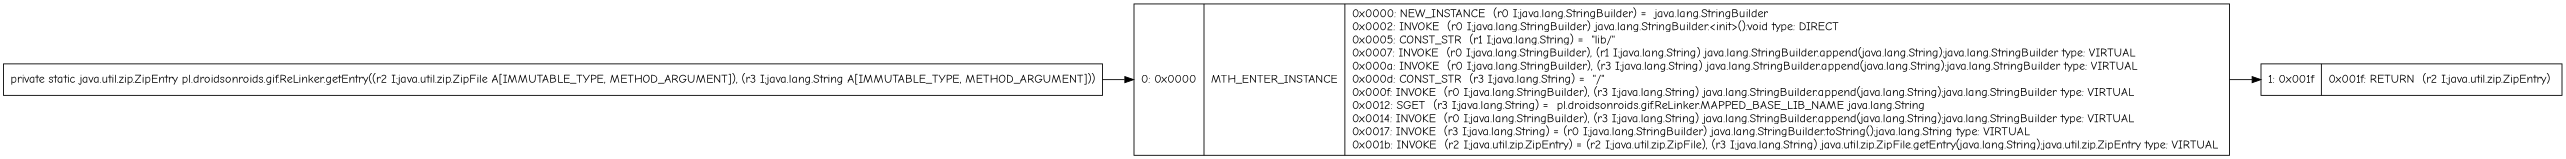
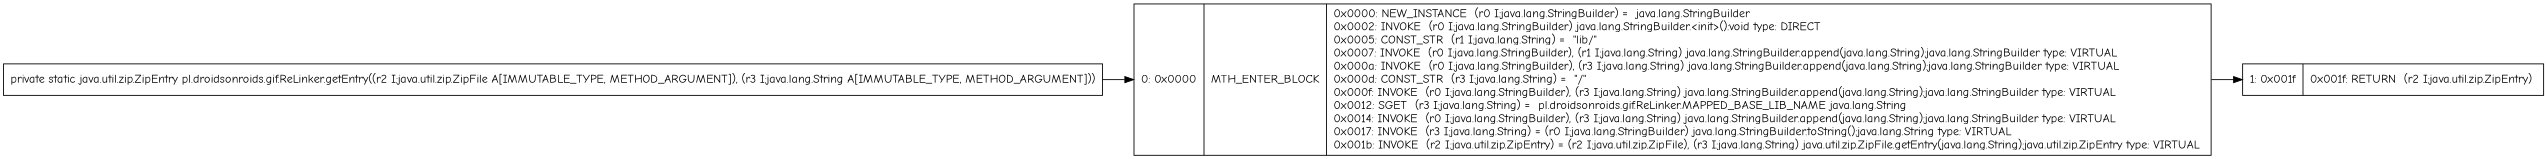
node "0: 0x0000": text "MTH_ENTER_INSTANCE" -> "MTH_ENTER_BLOCK"
